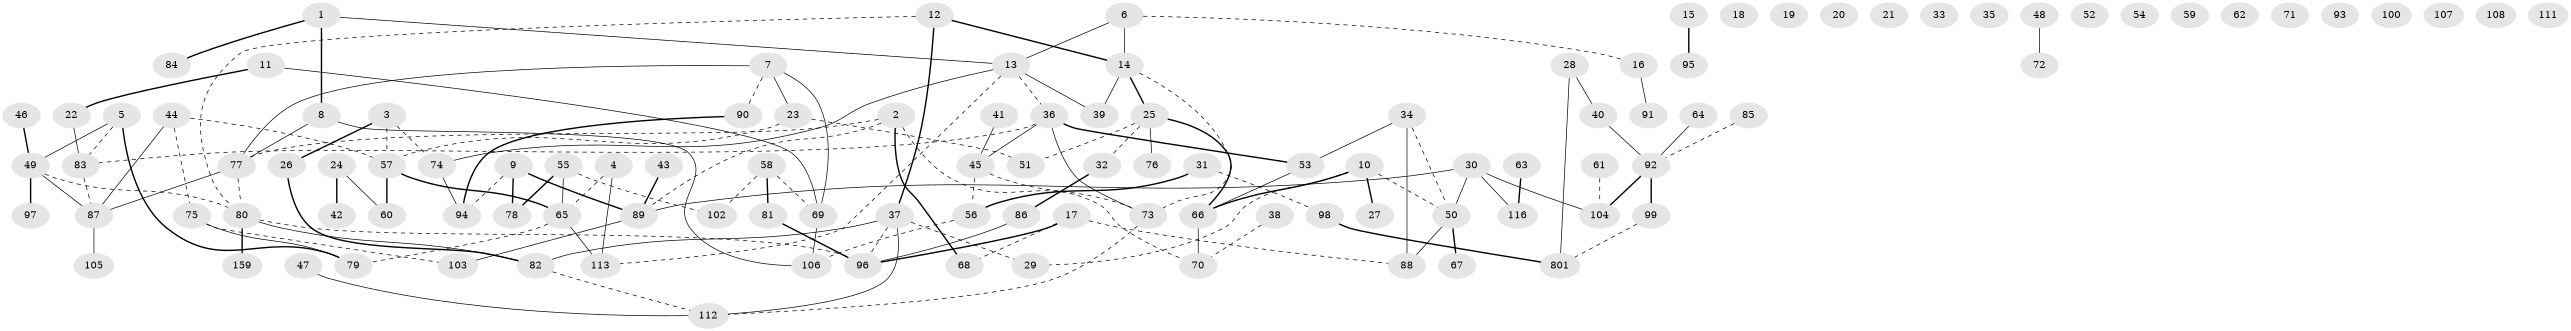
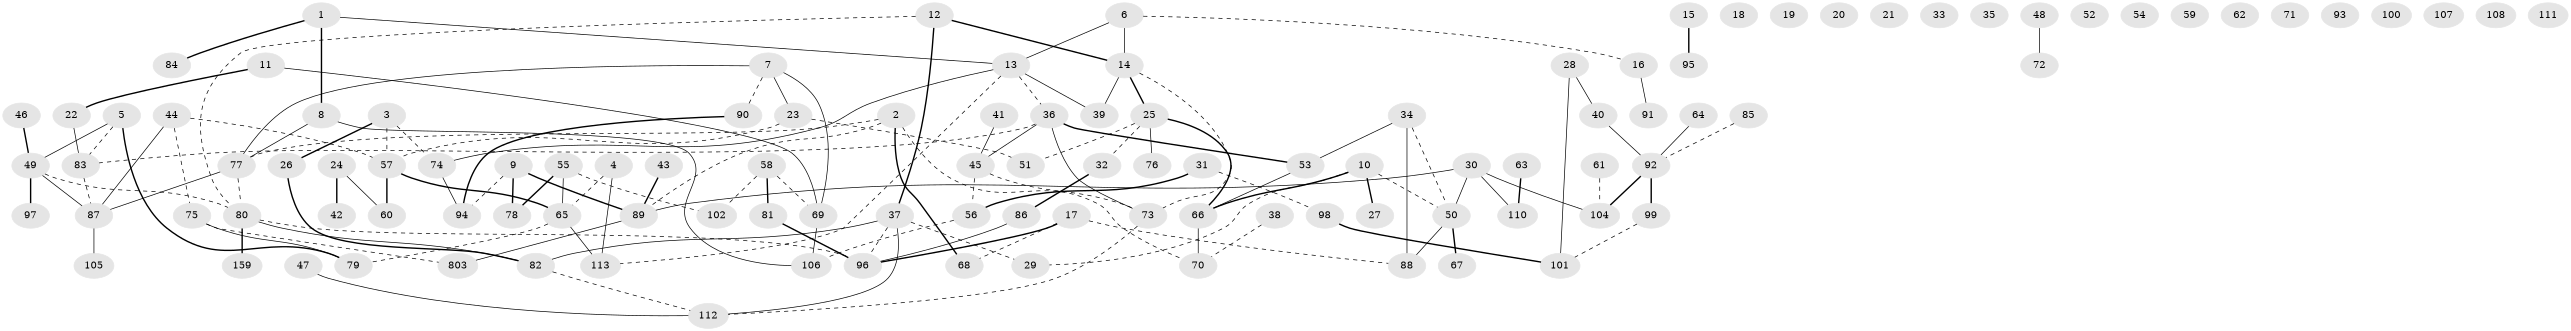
node "116": label "116" -> "110"
node "103": label "103" -> "803"
node "801": label "801" -> "101"
